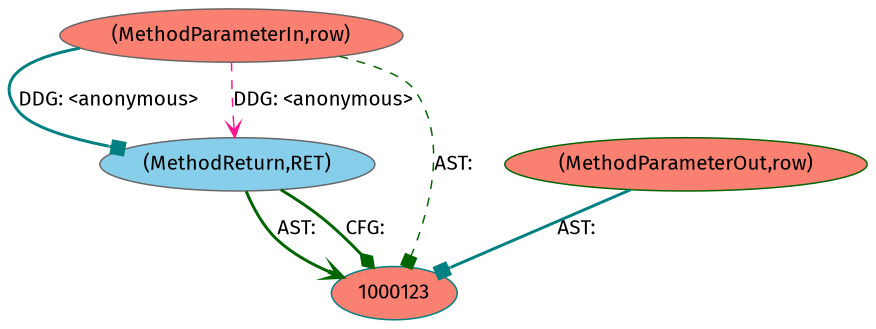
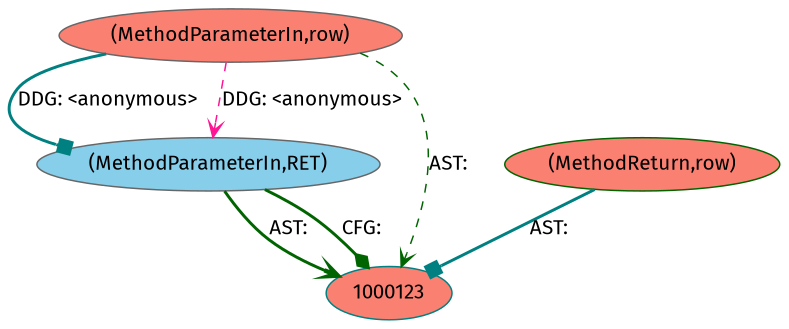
edge "(MethodParameterIn,row)" -> "1000123": arrowhead box -> vee
node "(MethodReturn,RET)": label "(MethodReturn,RET)" -> "(MethodParameterIn,RET)"
node "(MethodParameterOut,row)": label "(MethodParameterOut,row)" -> "(MethodReturn,row)"
